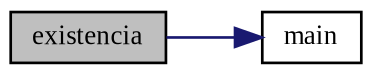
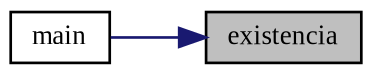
edge "existencia" -> "main": reversed
